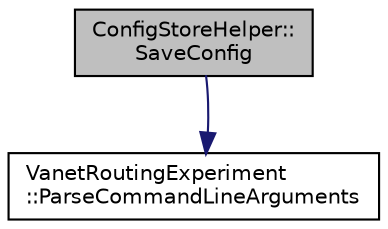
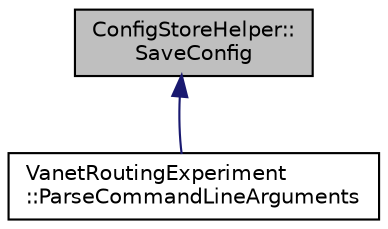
edge "ConfigStoreHelper:: SaveConfig" -> "VanetRoutingExperiment ::ParseCommandLineArguments": reversed
